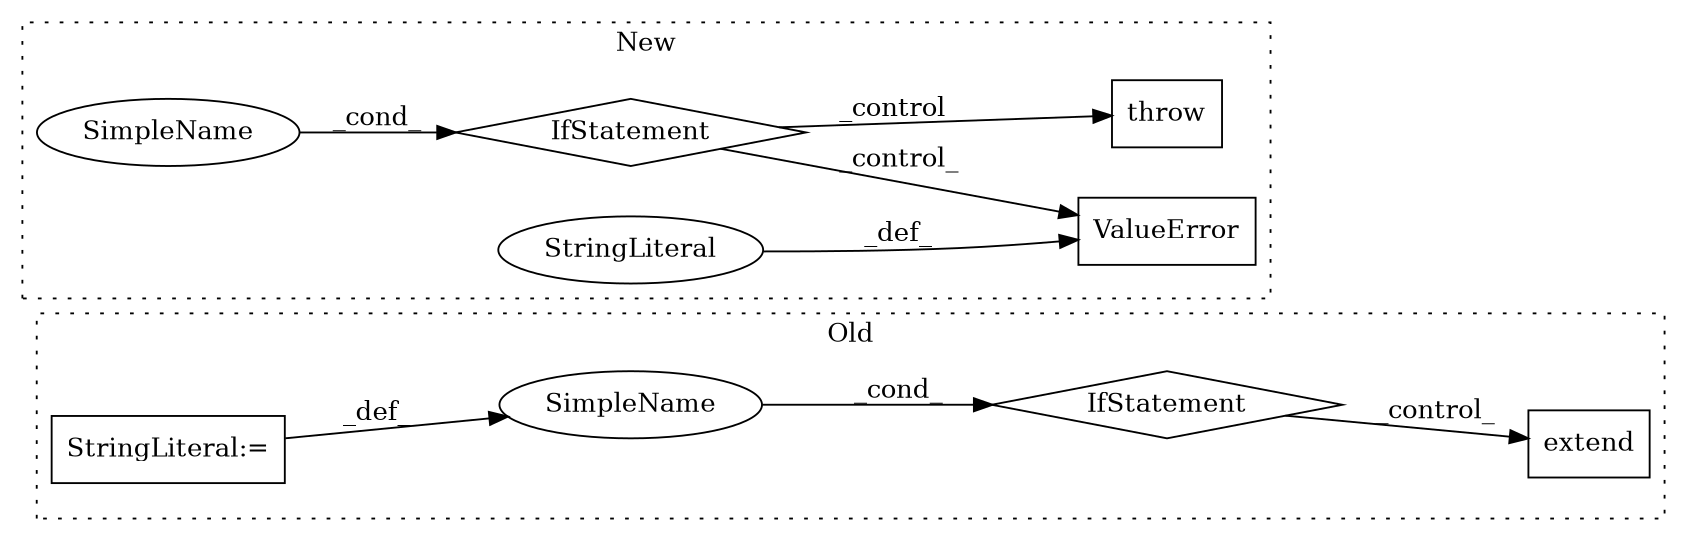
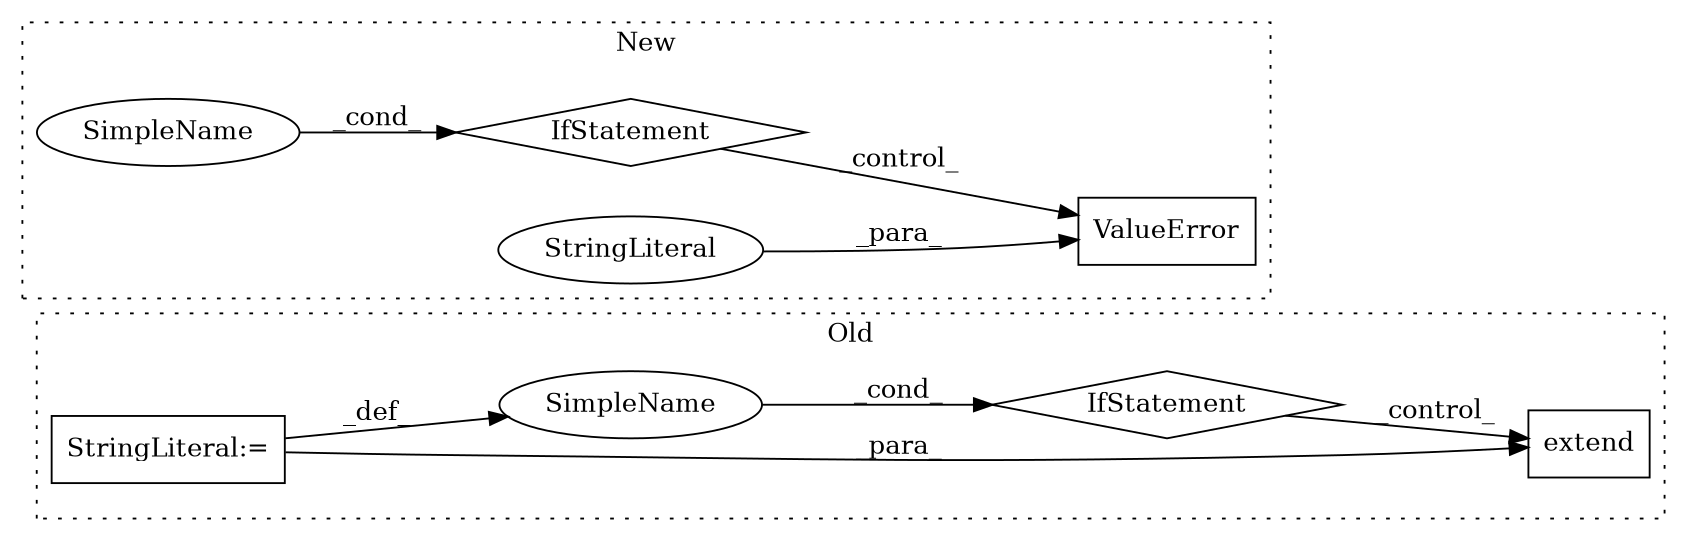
node "throw": removed
edge "StringLiteral" -> "ValueError": label "_def_" -> "_para_"
edge "StringLiteral:=" -> "extend": added, label "_para_"
